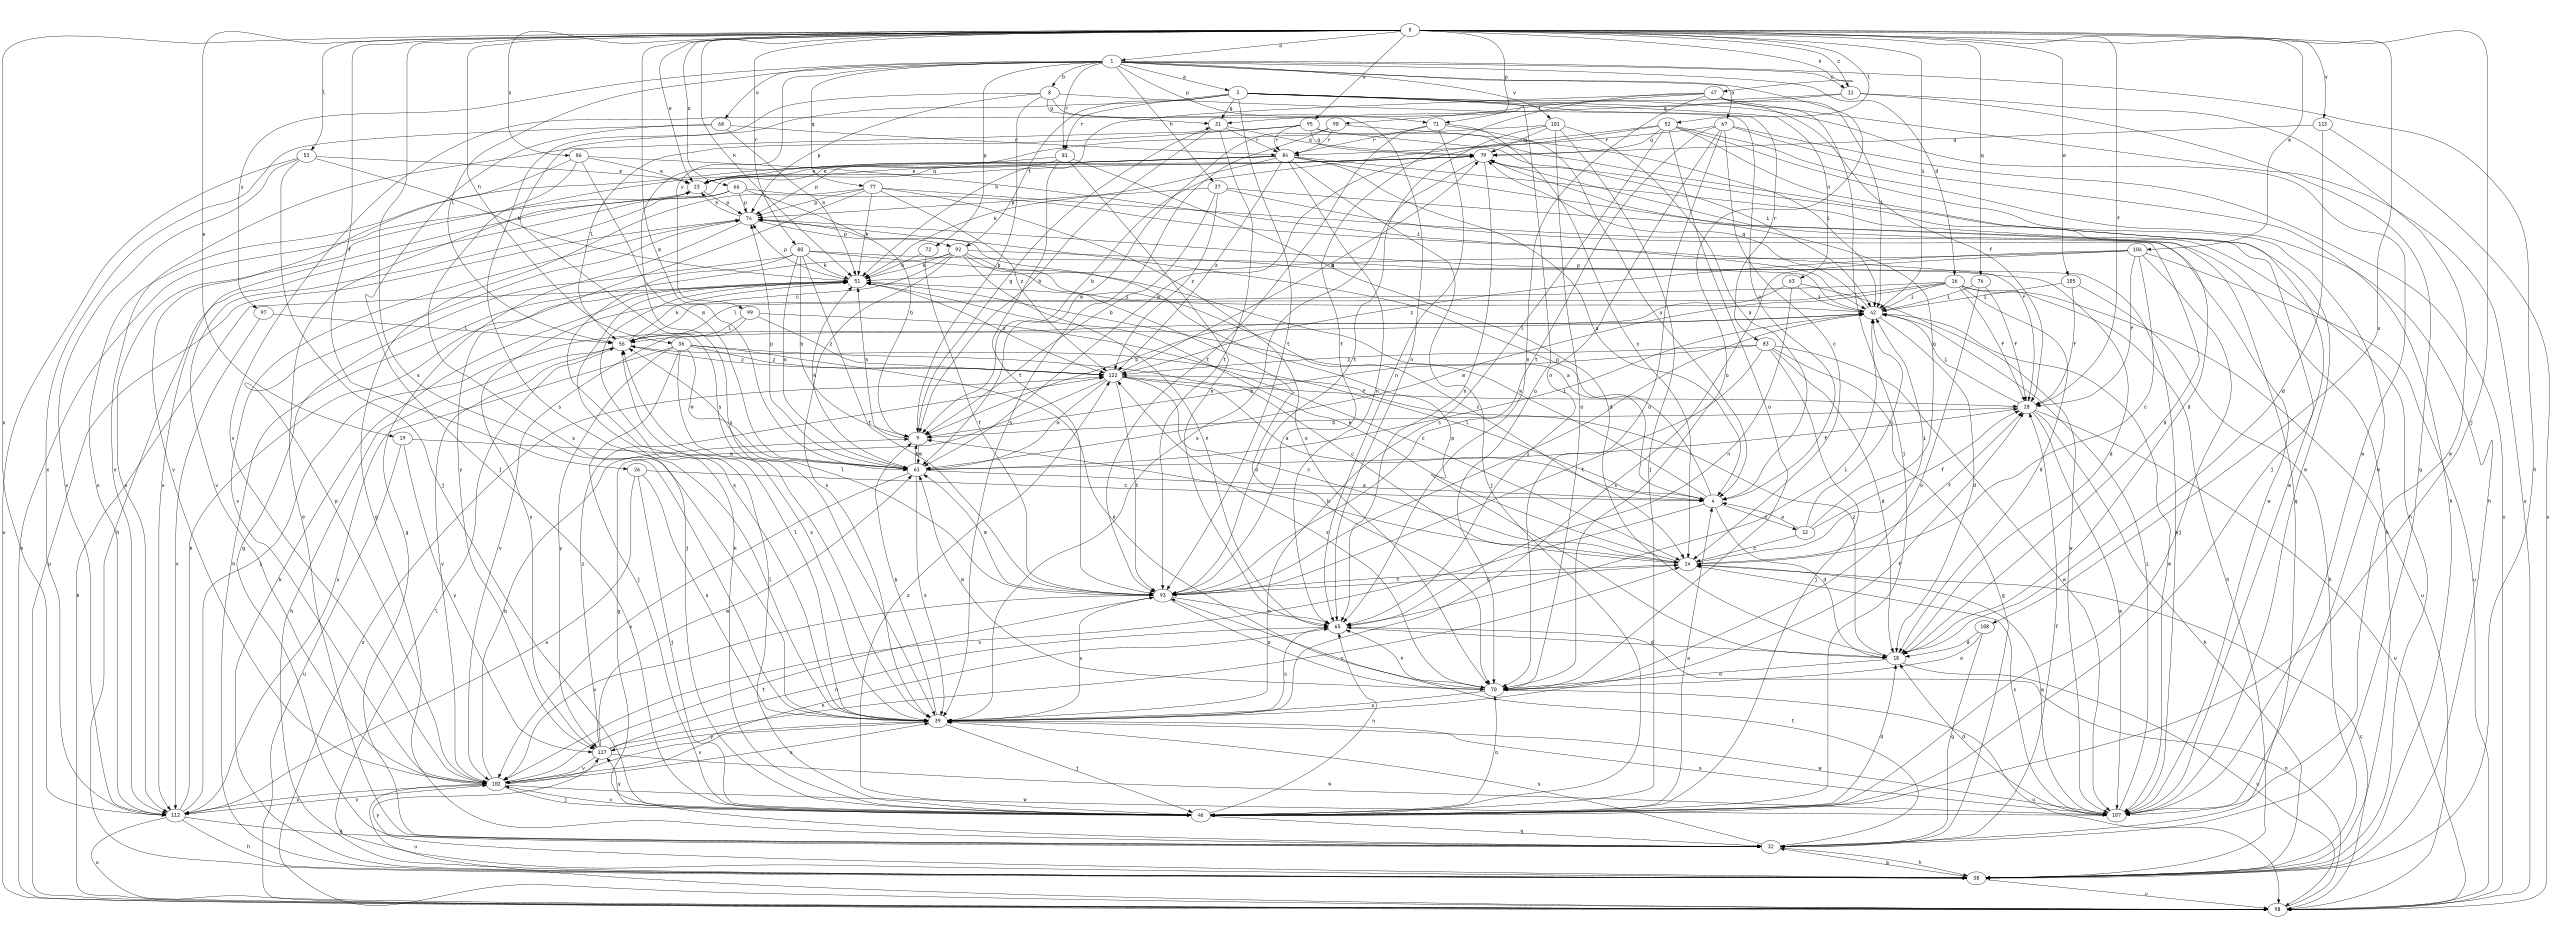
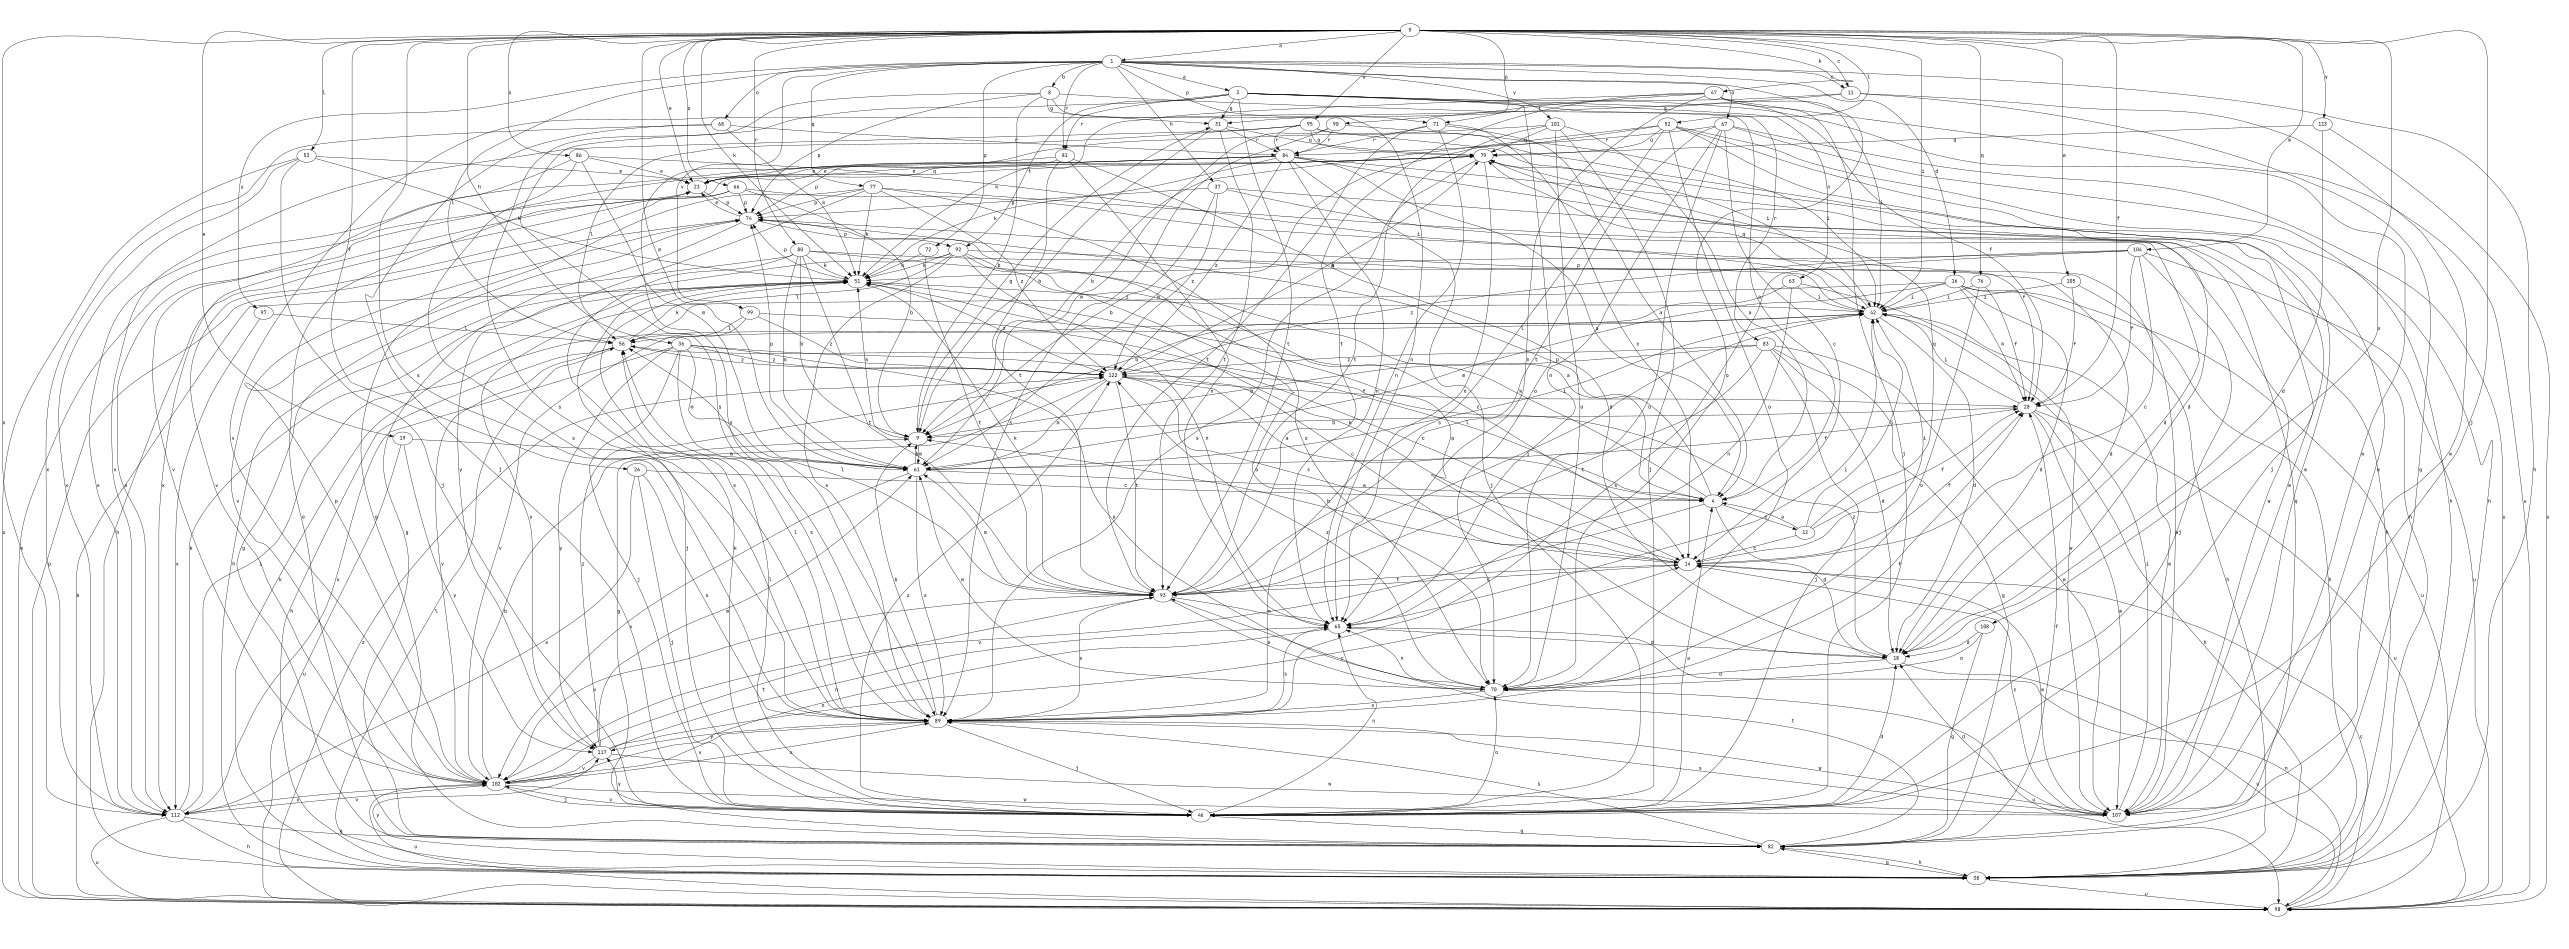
edge "92" -> "56": label "c" -> "l"
edge "16" -> "56": removed, label "l"
edge "16" -> "28": label "f" -> "k"
edge "61" -> "51": now "93" -> "51"
node "39": label "39" -> "89"
node "32": label "32" -> "82"
